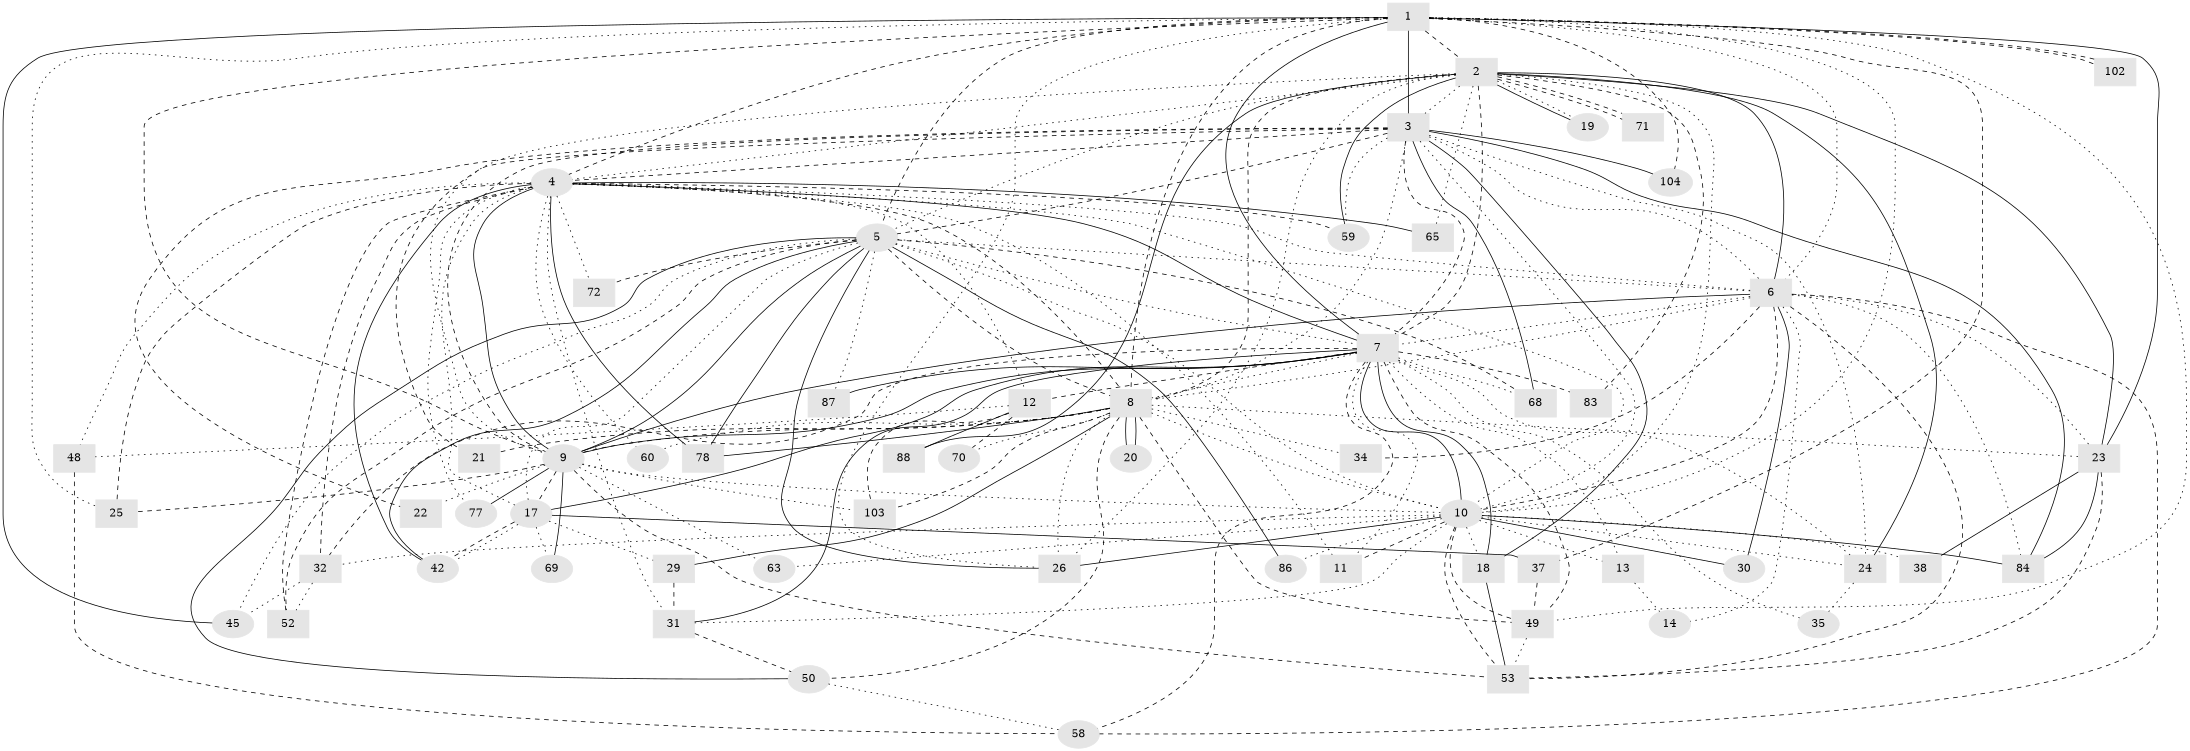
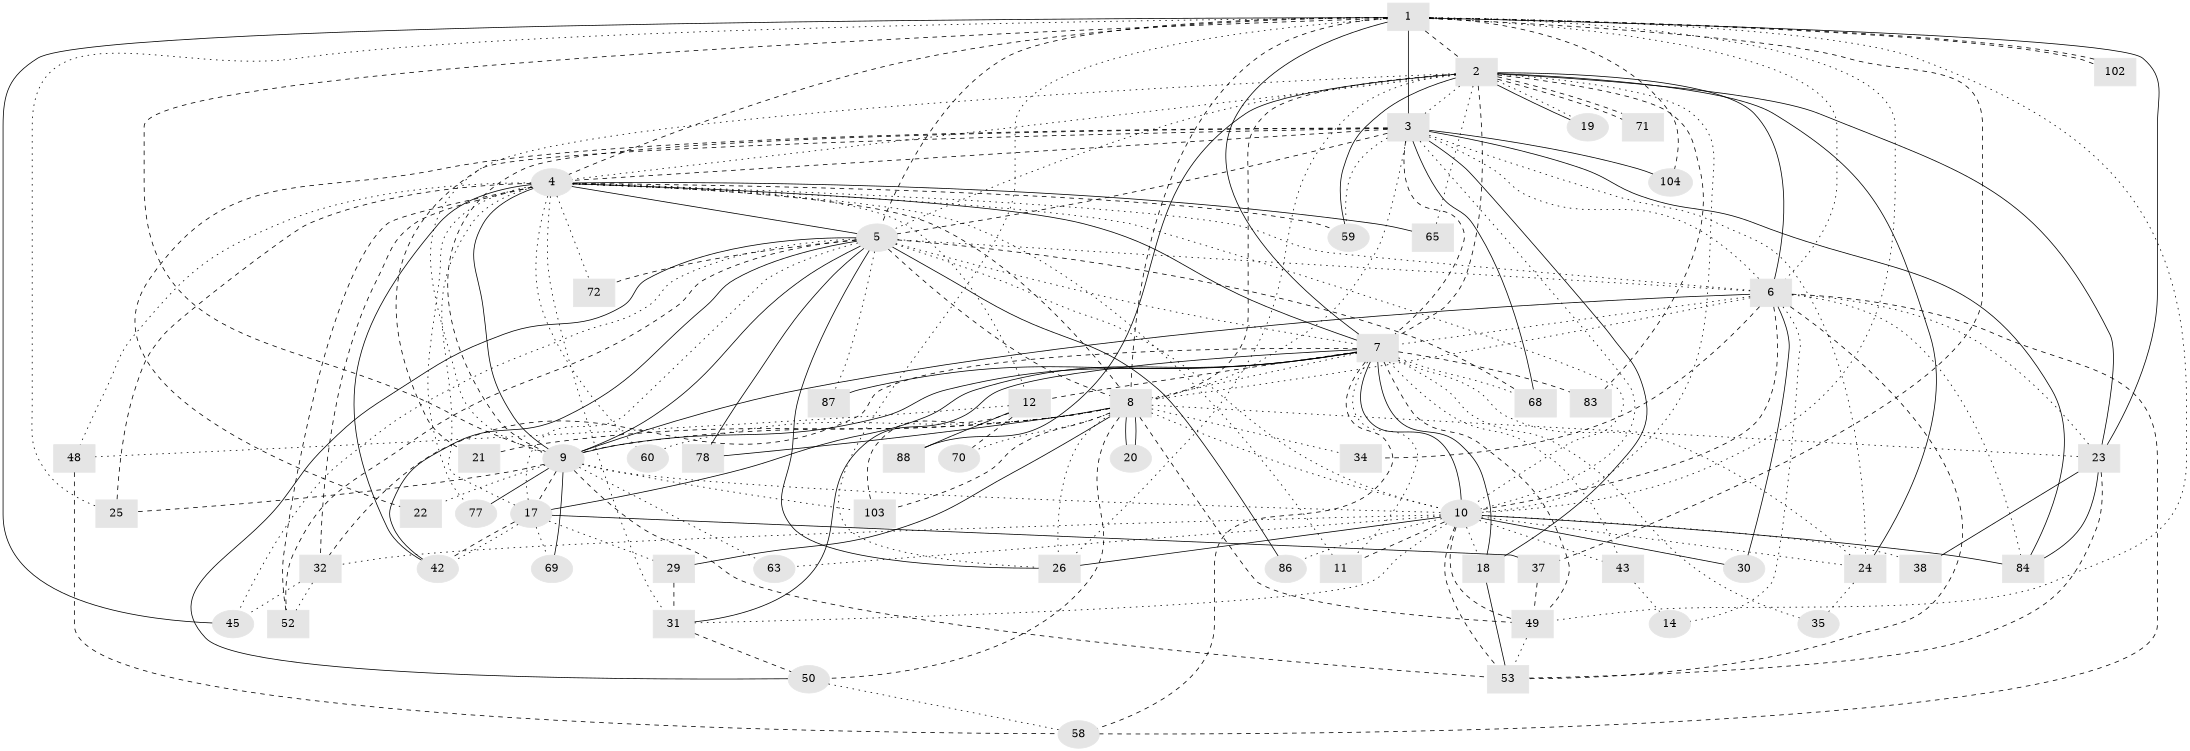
edge "4" -- "78": now "4" -- "5"
node "13": label "13" -> "43"
